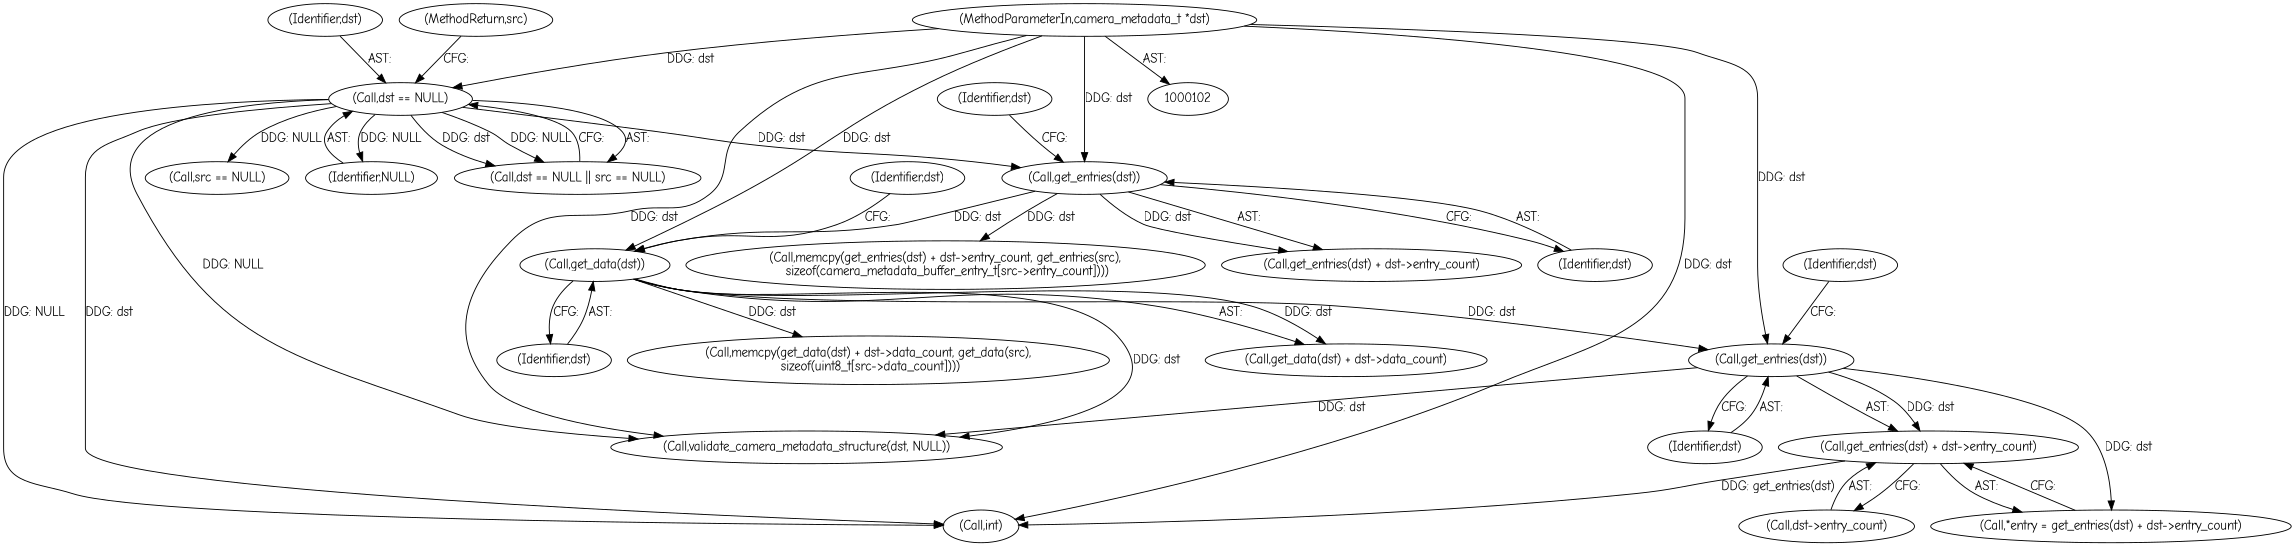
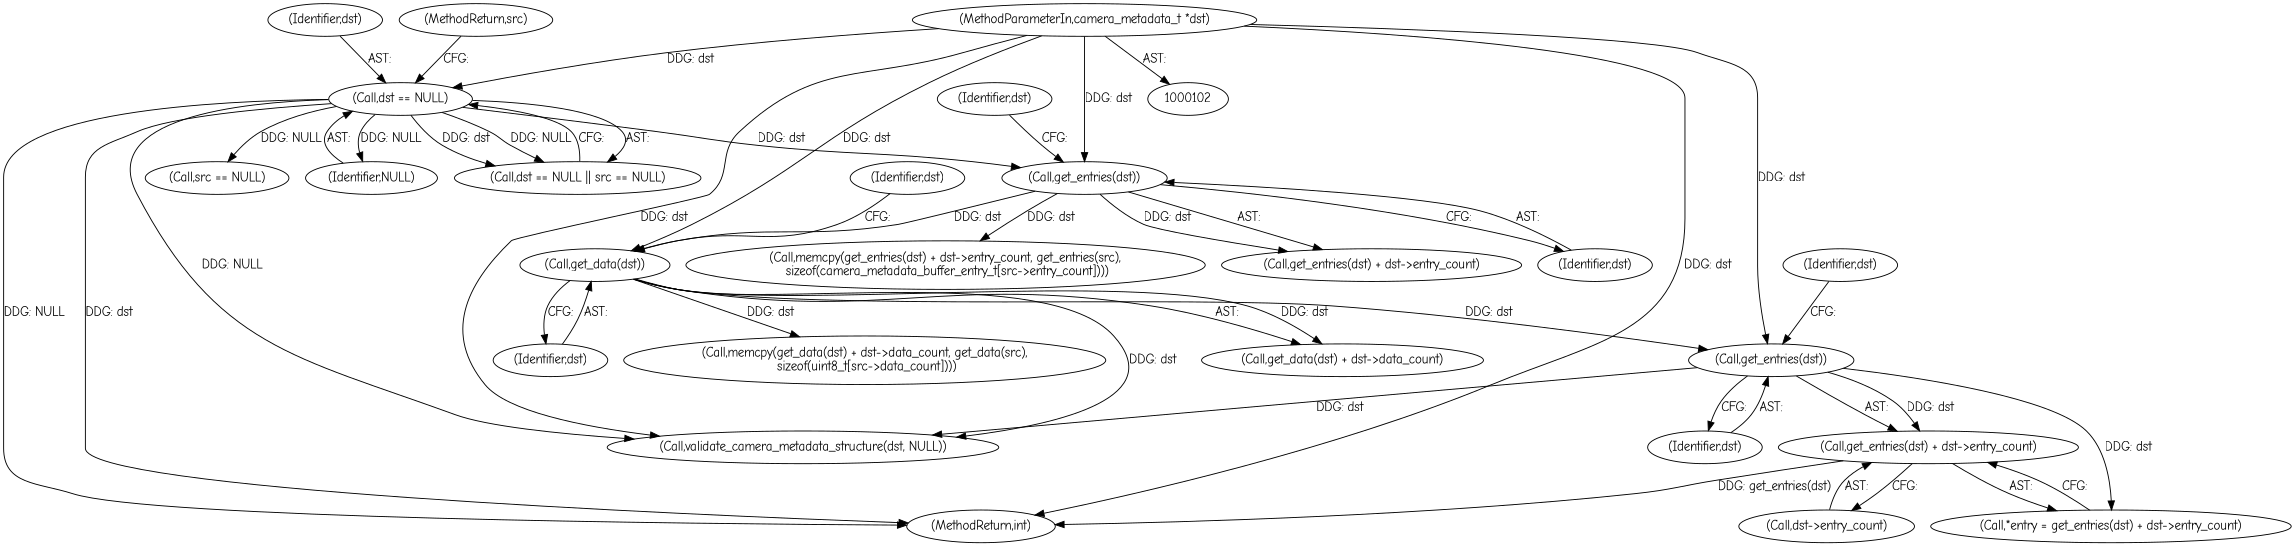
node "(Call,int)": label "(Call,int)" -> "(MethodReturn,int)"
